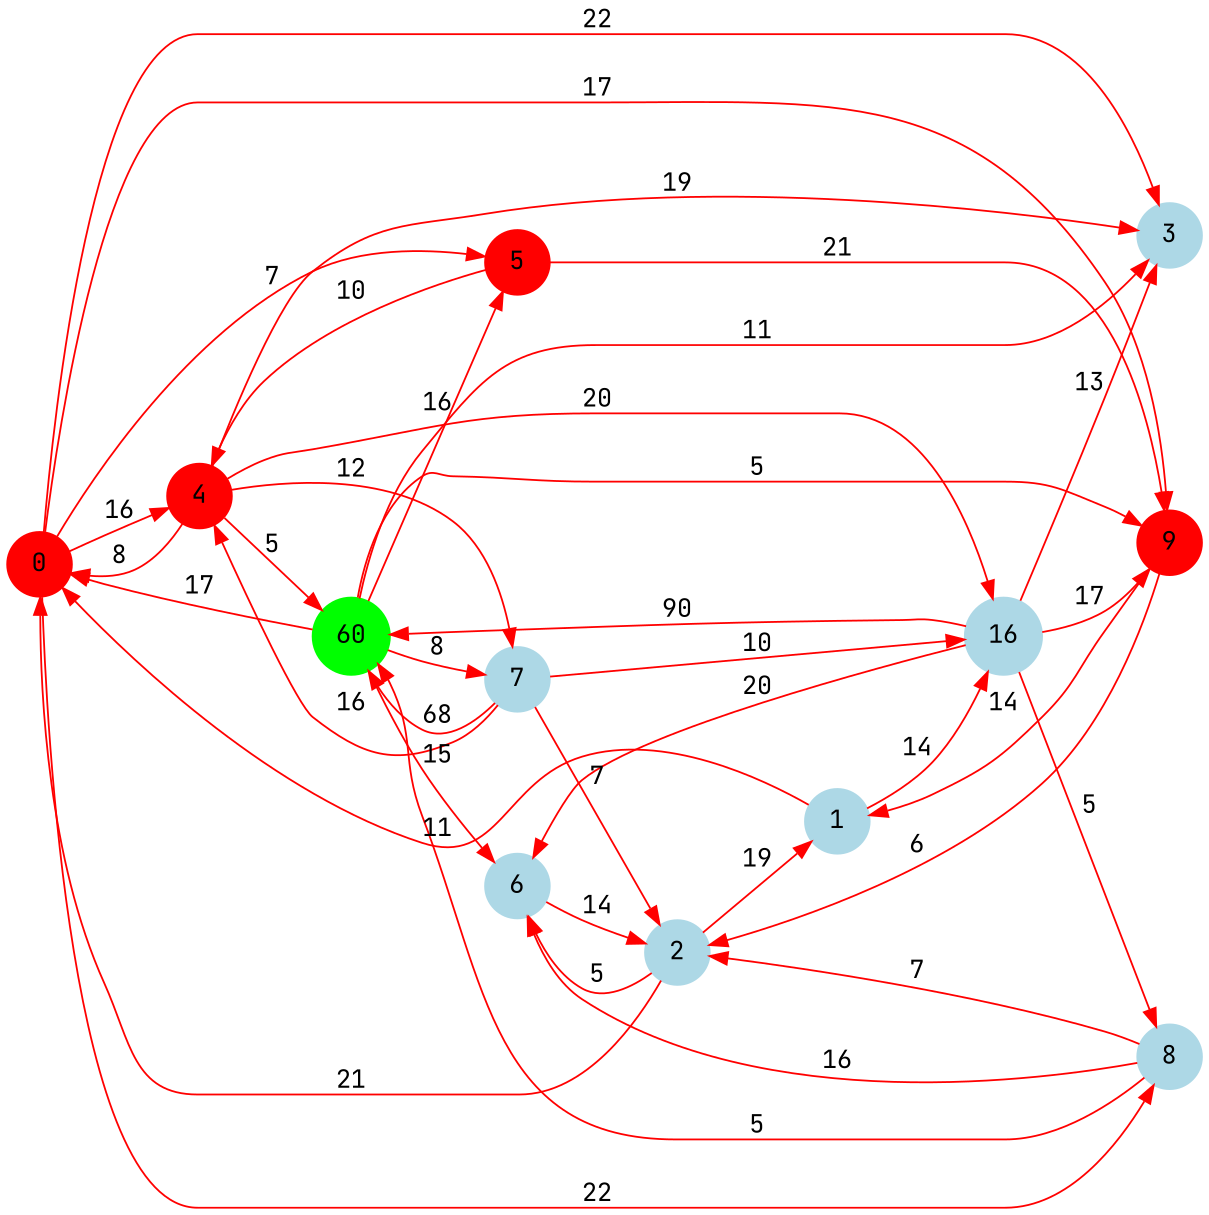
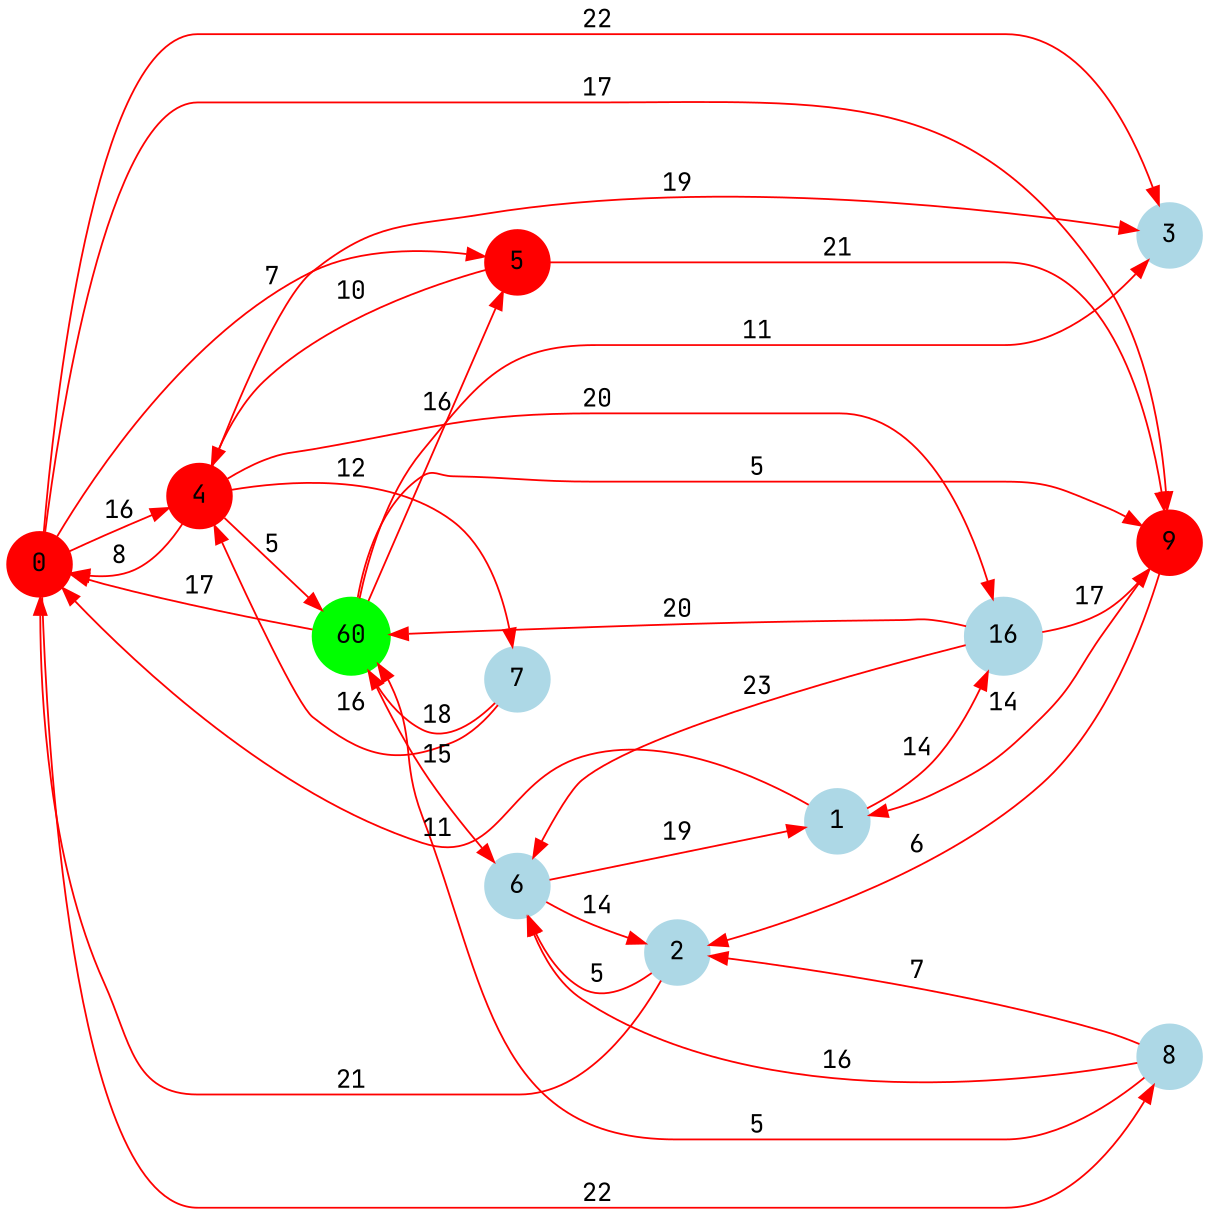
edge "16" -> "3": removed, label "13"
edge "16" -> "60": label "90" -> "20"
edge "7" -> "16": removed, label "10"
edge "60" -> "7": removed, label "8"
edge "16" -> "6": label "20" -> "23"
edge "7" -> "60": label "68" -> "18"
edge "7" -> "2": removed, label "7"
edge "16" -> "8": removed, label "5"
edge "2" -> "1": now "6" -> "1"
